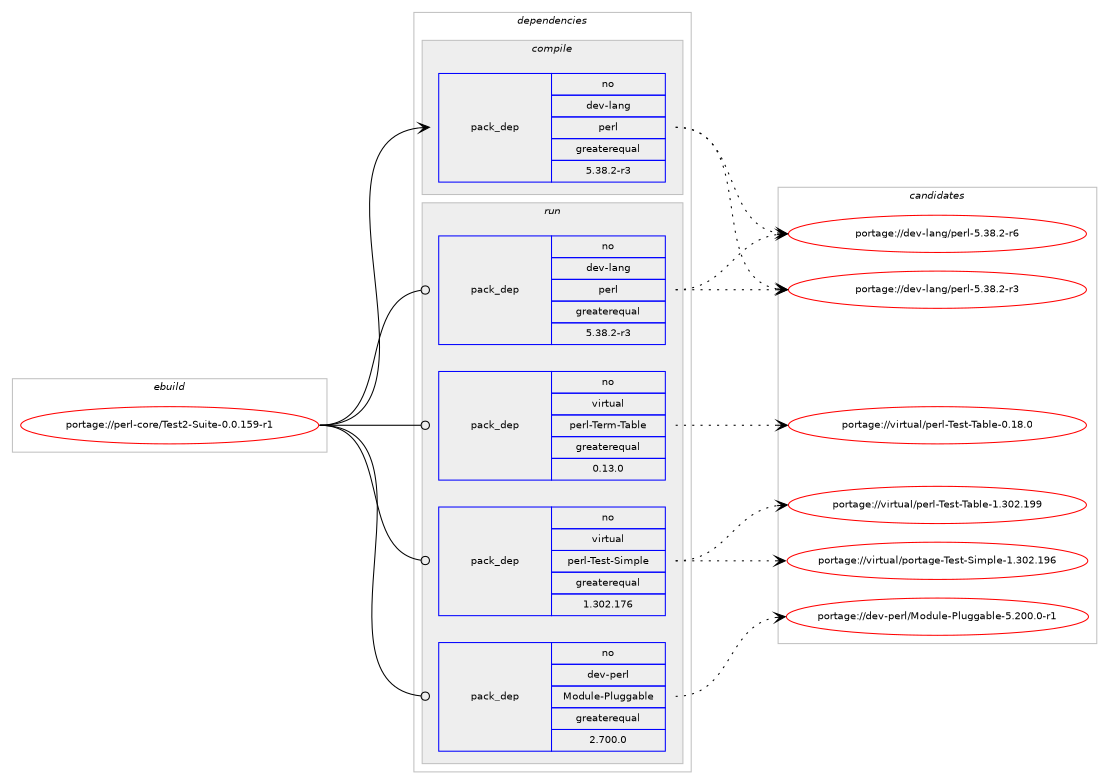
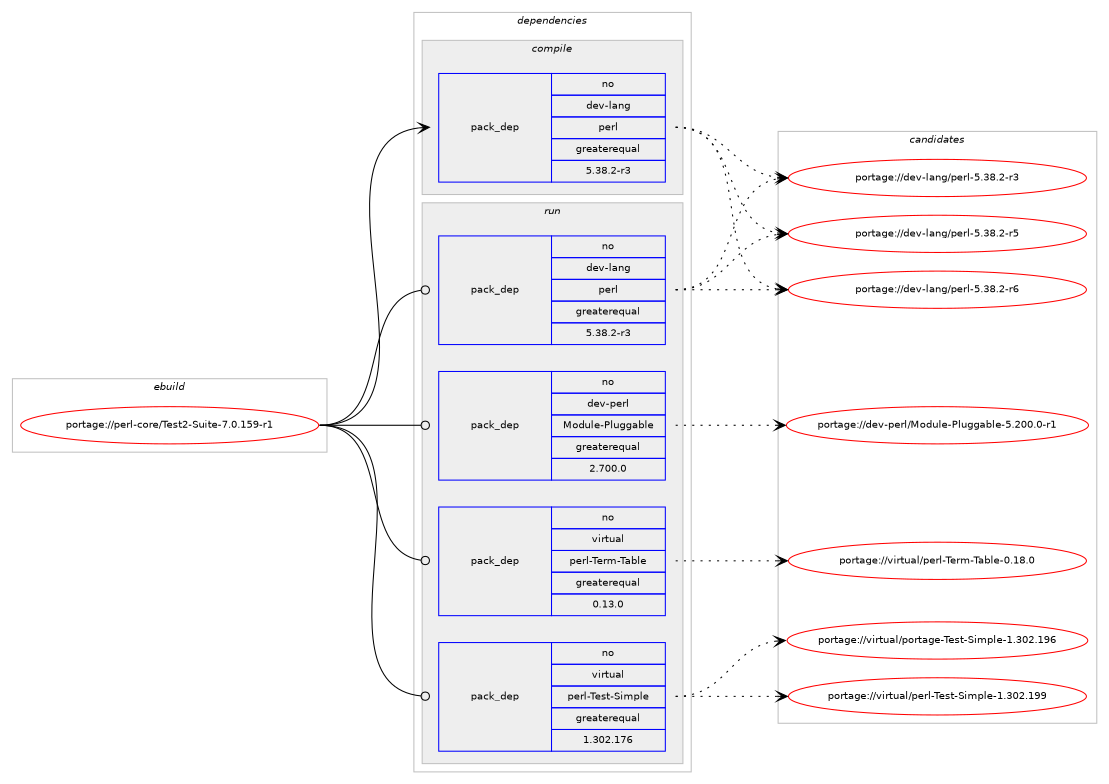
node "portage://dev-lang/perl-5.38.2-r5": added
node "portage://perl-core/Test2-Suite-0.0.159-r1": label "portage://perl-core/Test2-Suite-0.0.159-r1" -> "portage://perl-core/Test2-Suite-7.0.159-r1"
node "portage://virtual/perl-Test-Table-0.18.0": label "portage://virtual/perl-Test-Table-0.18.0" -> "portage://virtual/perl-Term-Table-0.18.0"
node "portage://virtual/perl-Test-Table-1.302.199": label "portage://virtual/perl-Test-Table-1.302.199" -> "portage://virtual/perl-Test-Simple-1.302.199"
